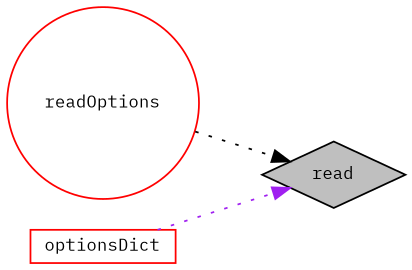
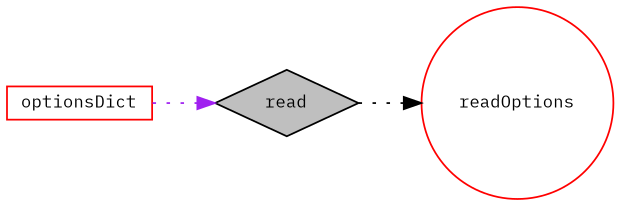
edge "readOptions" -> "read": reversed
